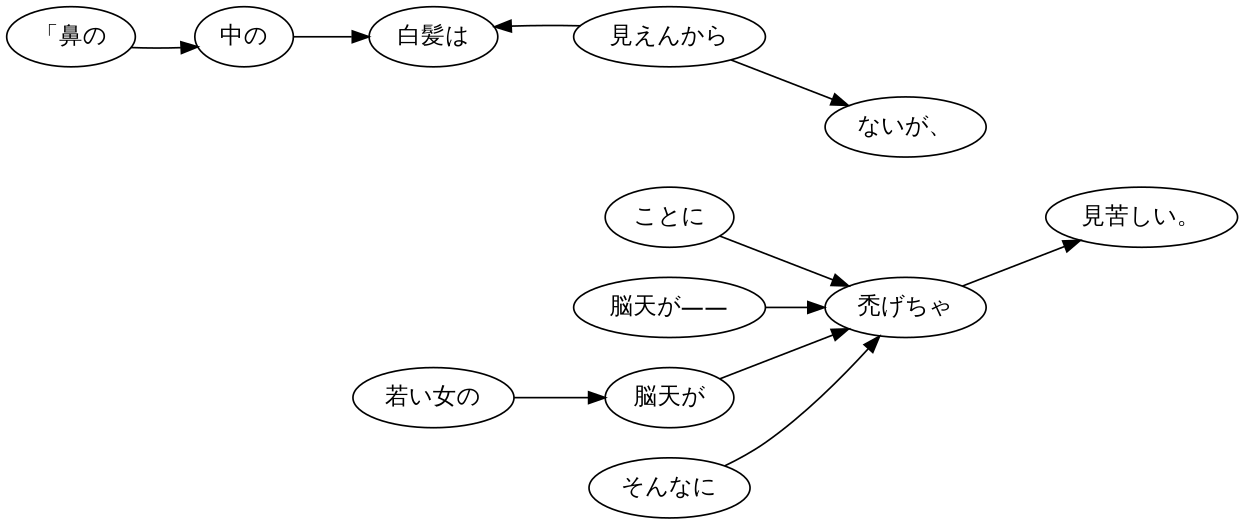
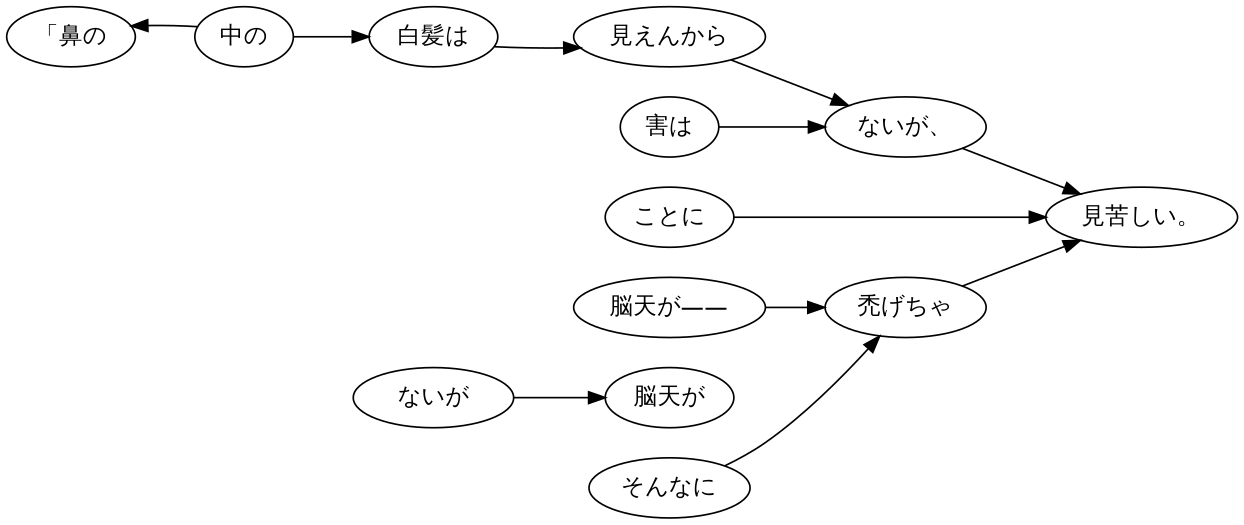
edge "見えんから" -> "白髪は": reversed
edge "「鼻の" -> "中の": reversed
node "害は": added
edge "ないが、" -> "見苦しい。": added
edge "ことに" -> "禿げちゃ": now "ことに" -> "見苦しい。"
edge "脳天が" -> "禿げちゃ": removed
node "若い女の": label "若い女の" -> "ないが"
